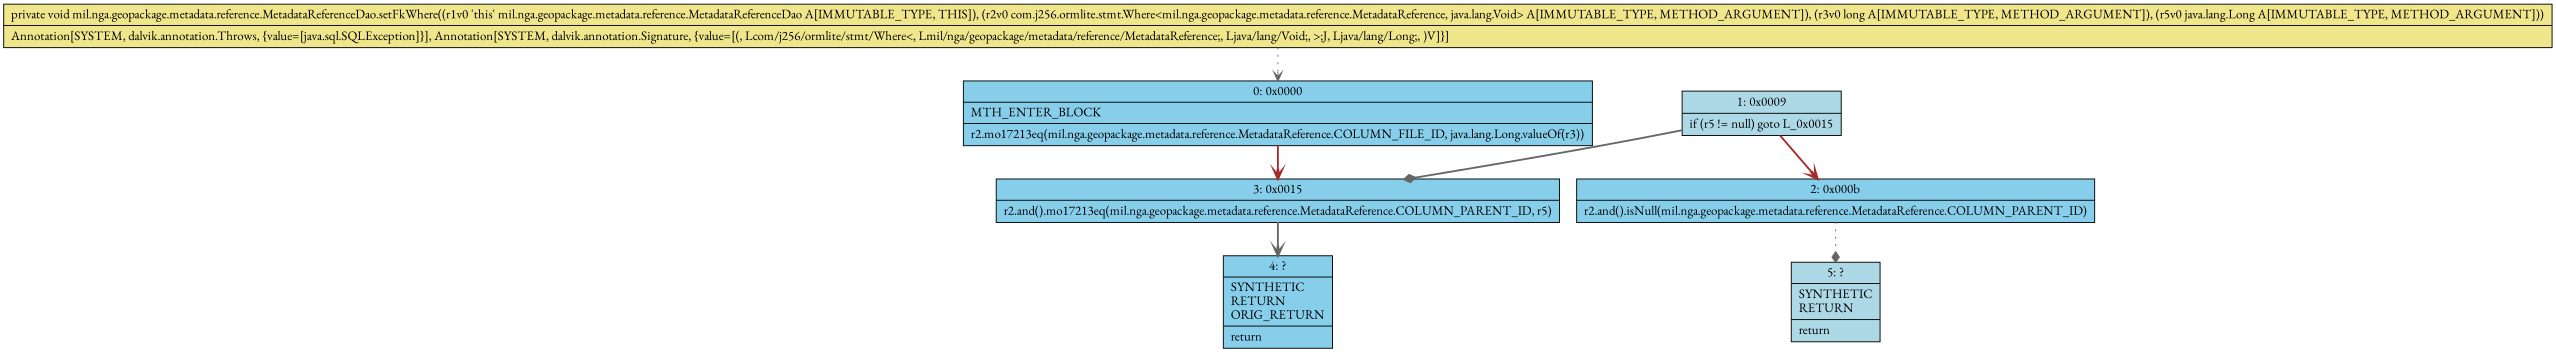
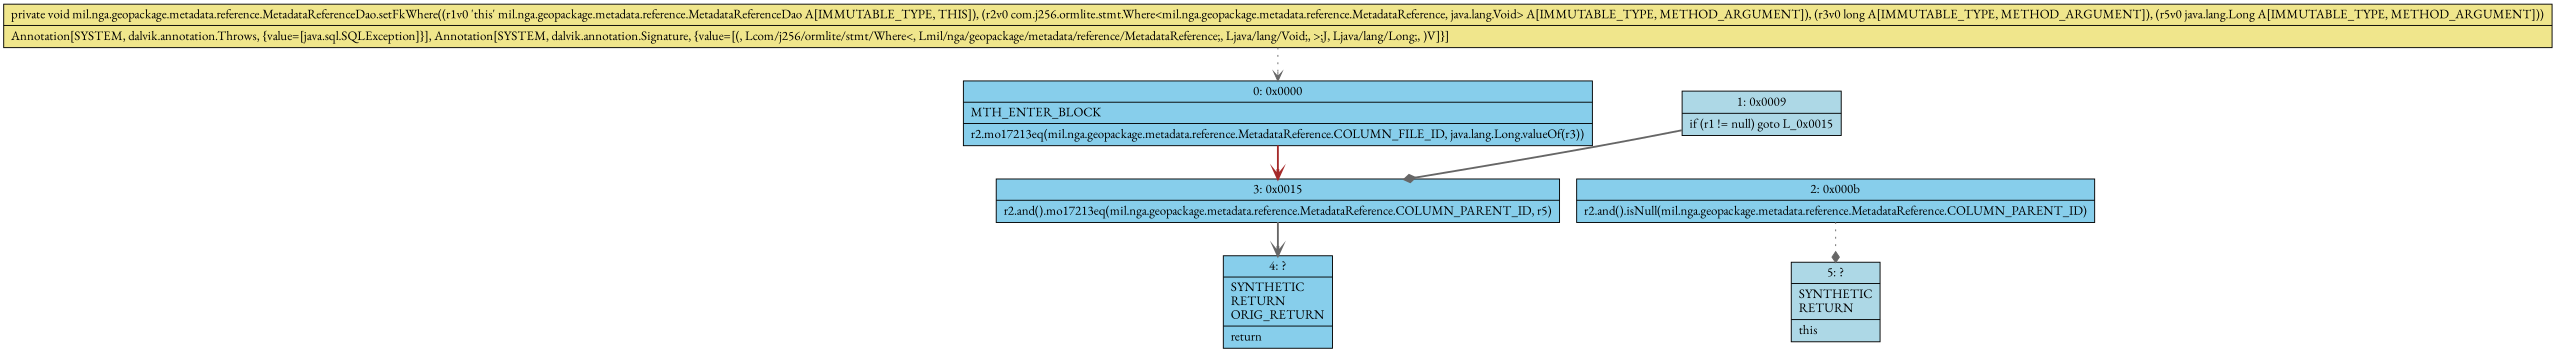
node "1: 0x0009": text "if (r5 != null) goto L_0x0015" -> "if (r1 != null) goto L_0x0015"
edge "1: 0x0009" -> "2: 0x000b": removed
node "5: ?": text "return" -> "this"
